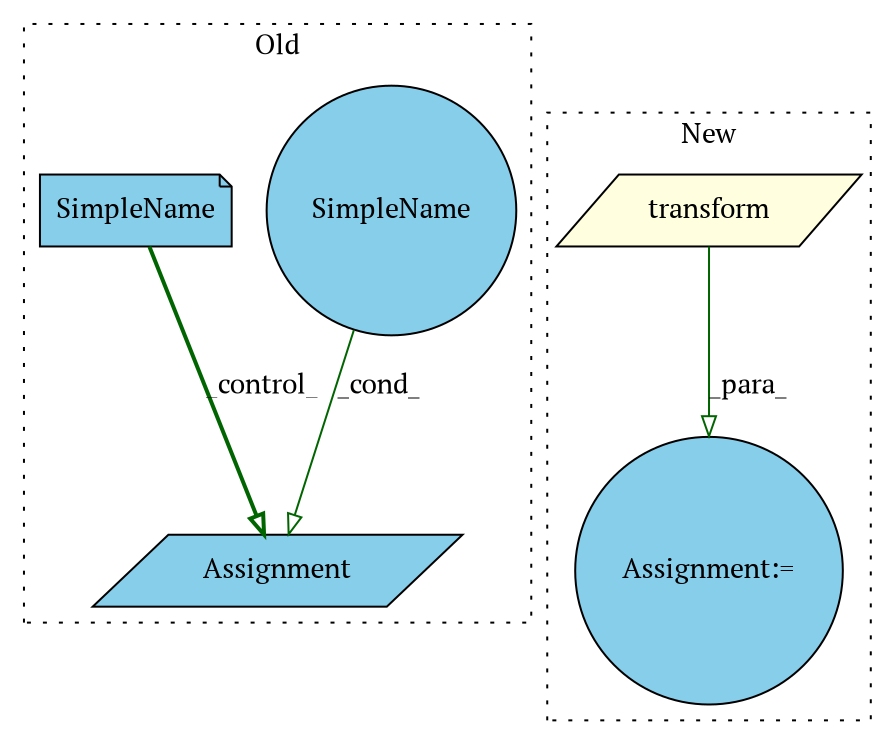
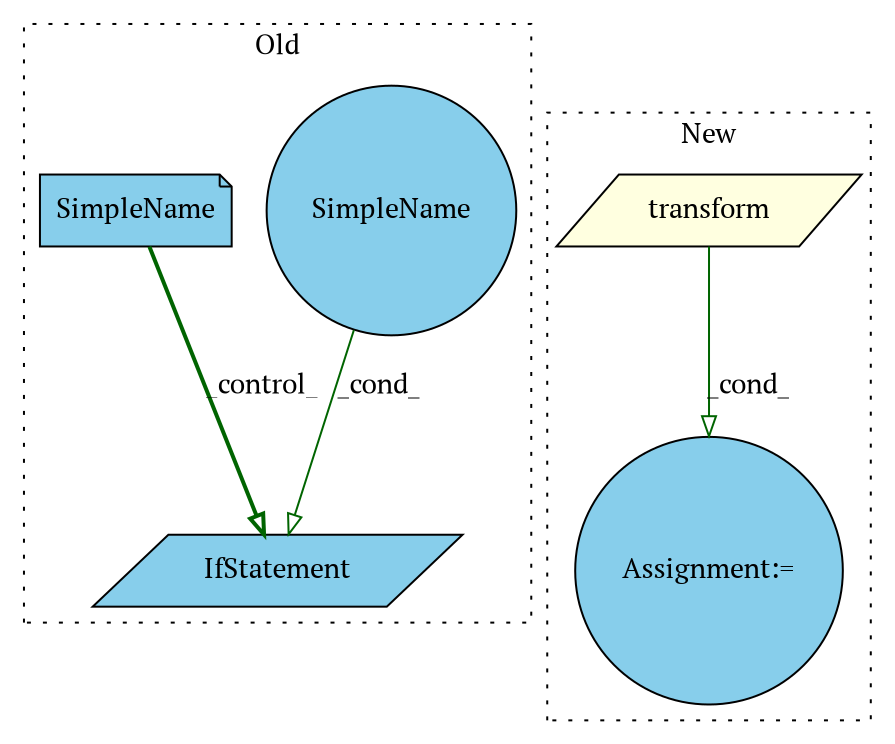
edge "transform" -> "Assignment:=": label "_para_" -> "_cond_"
node "Assignment": label "Assignment" -> "IfStatement"
